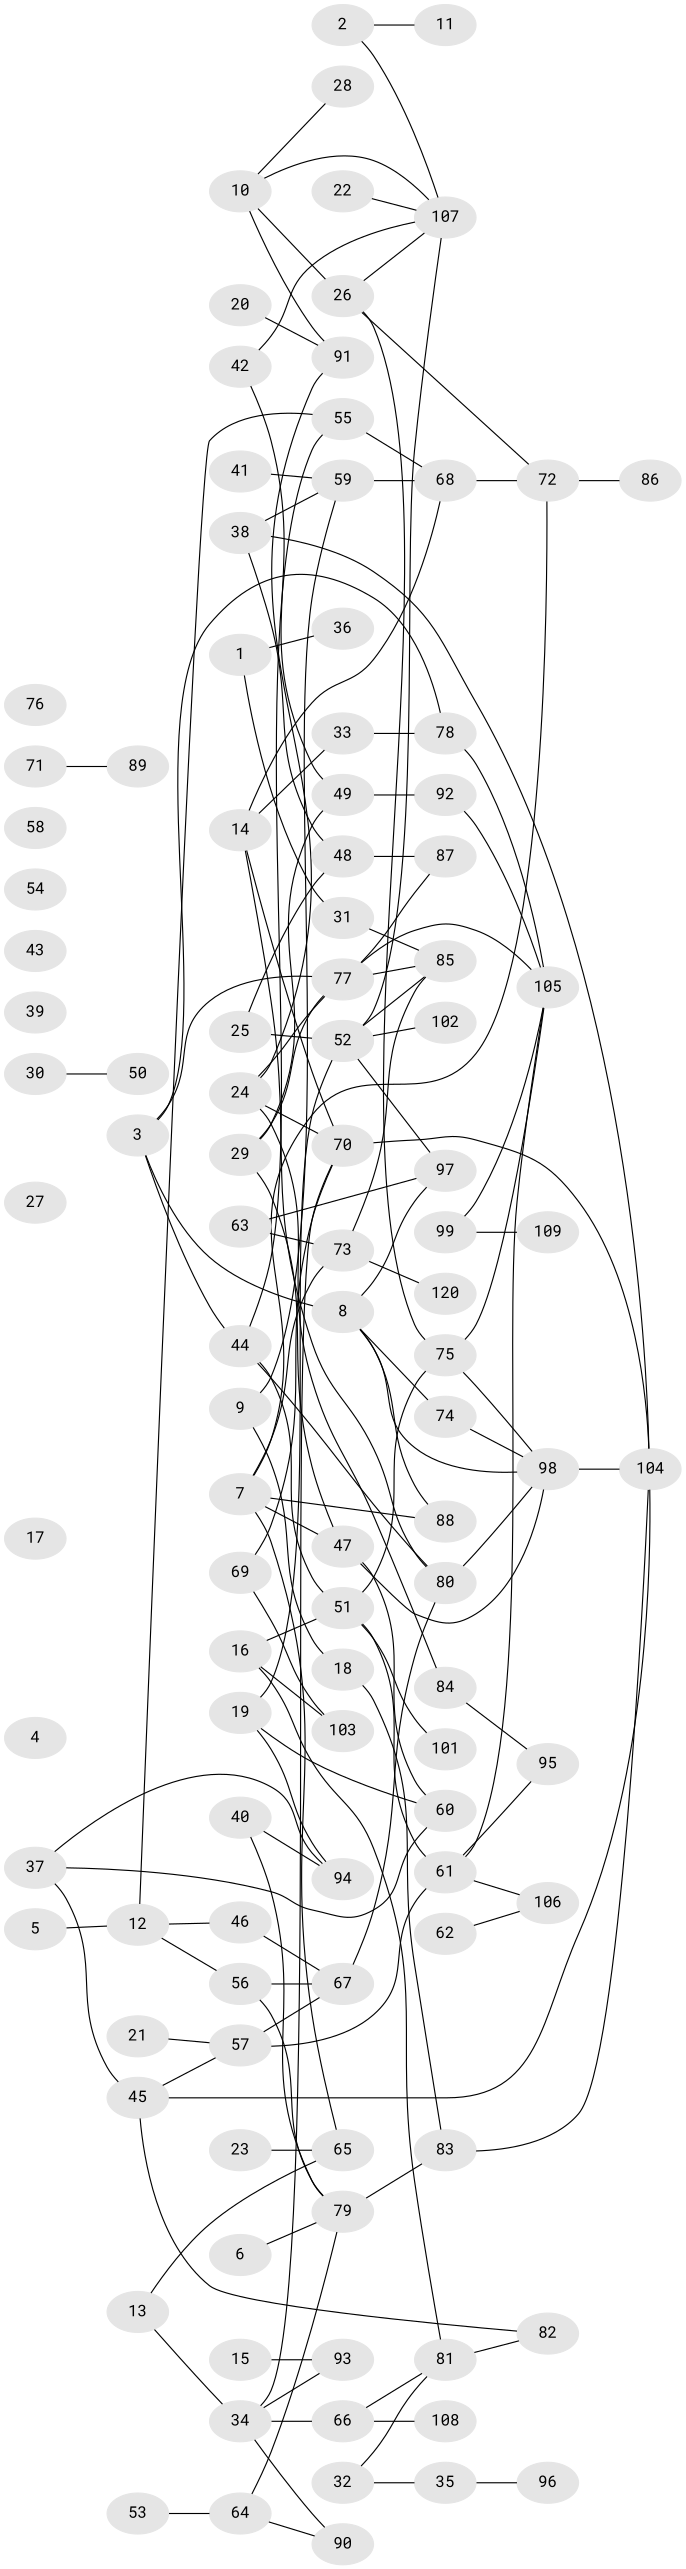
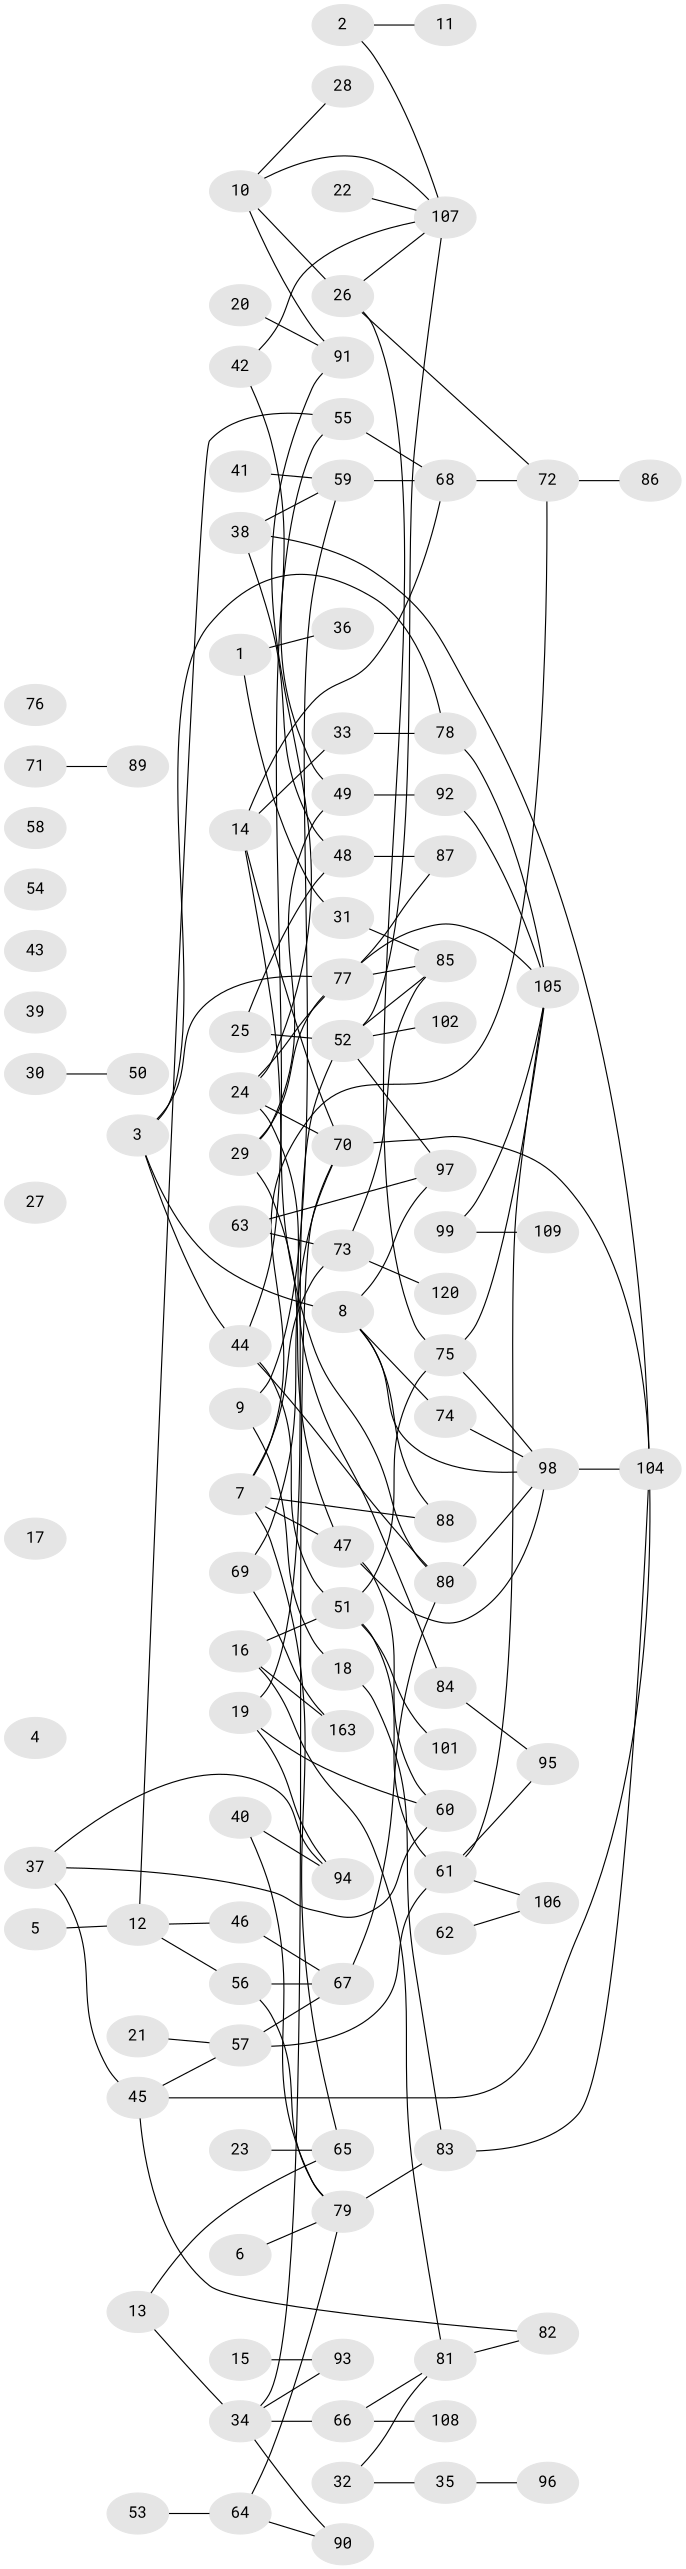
node "103": label "103" -> "163"
